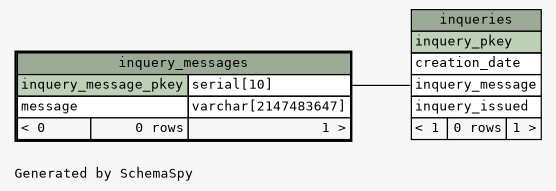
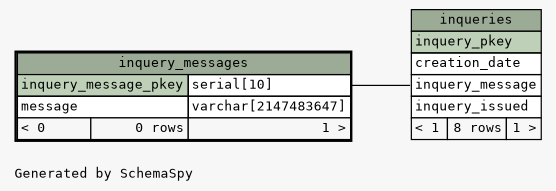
node "inqueries": text "0 rows" -> "8 rows"
